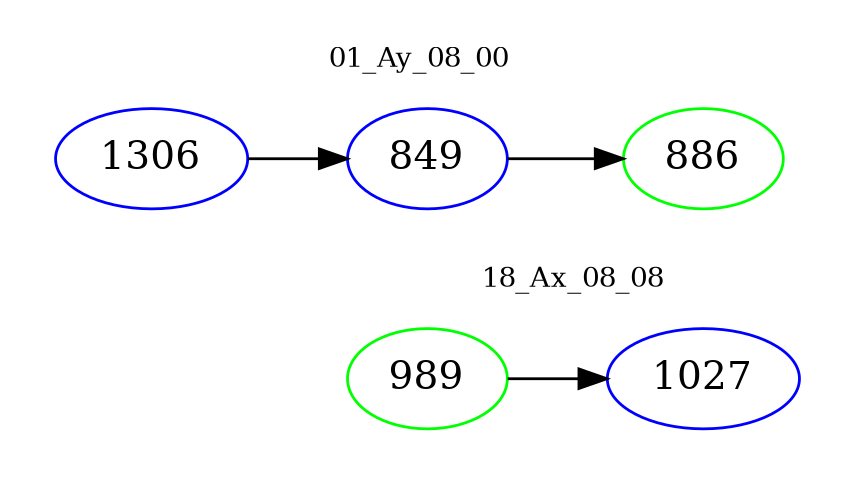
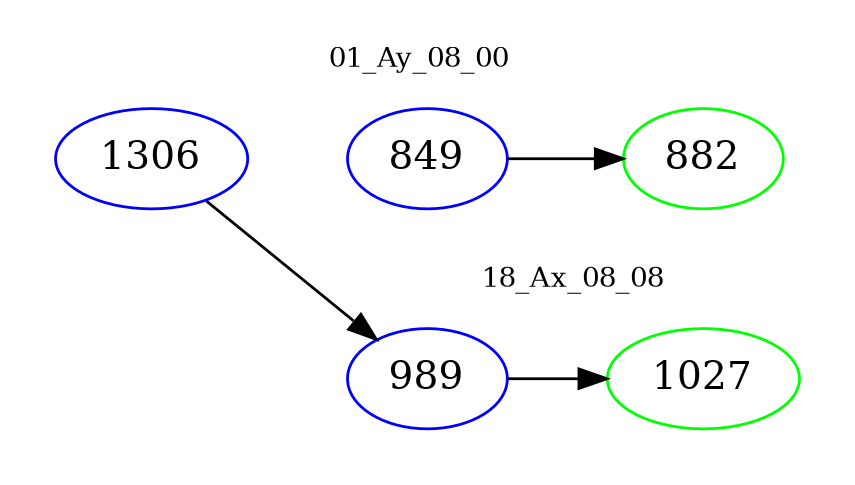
edge "1306" -> "849": now "1306" -> "989"
node "886": label "886" -> "882"
node "989": color green -> blue
node "1027": color blue -> green
